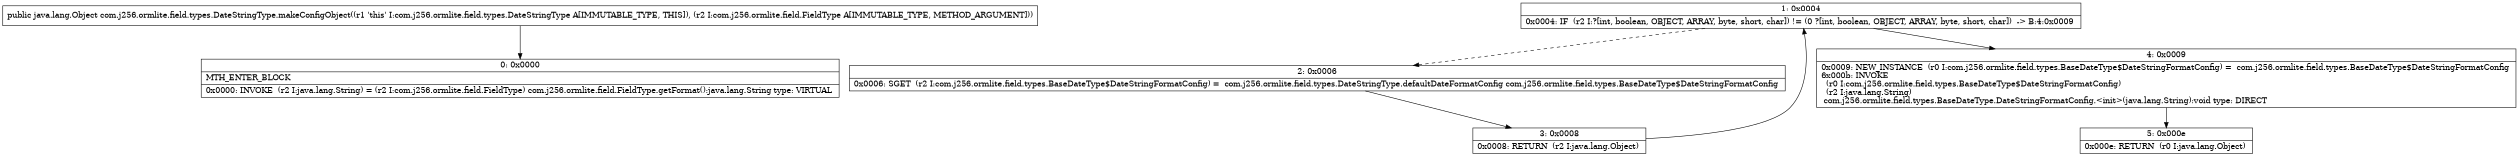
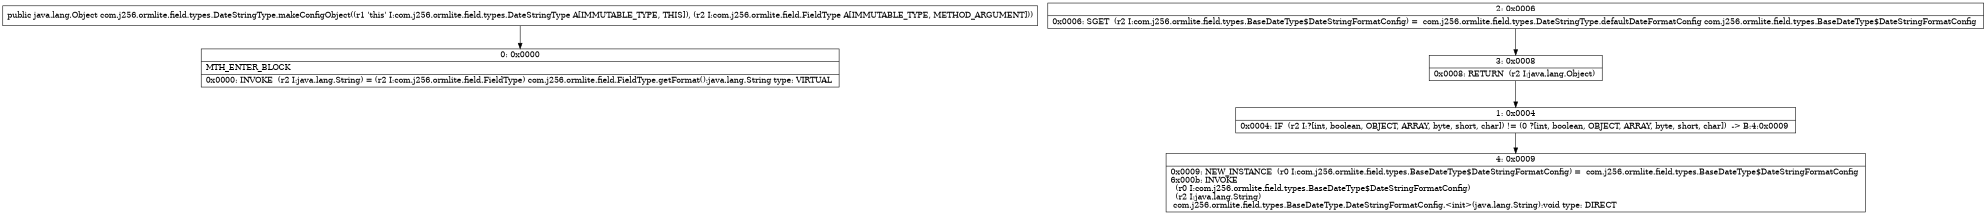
edge "1: 0x0004" -> "2: 0x0006": removed
node "5: 0x000e": removed
